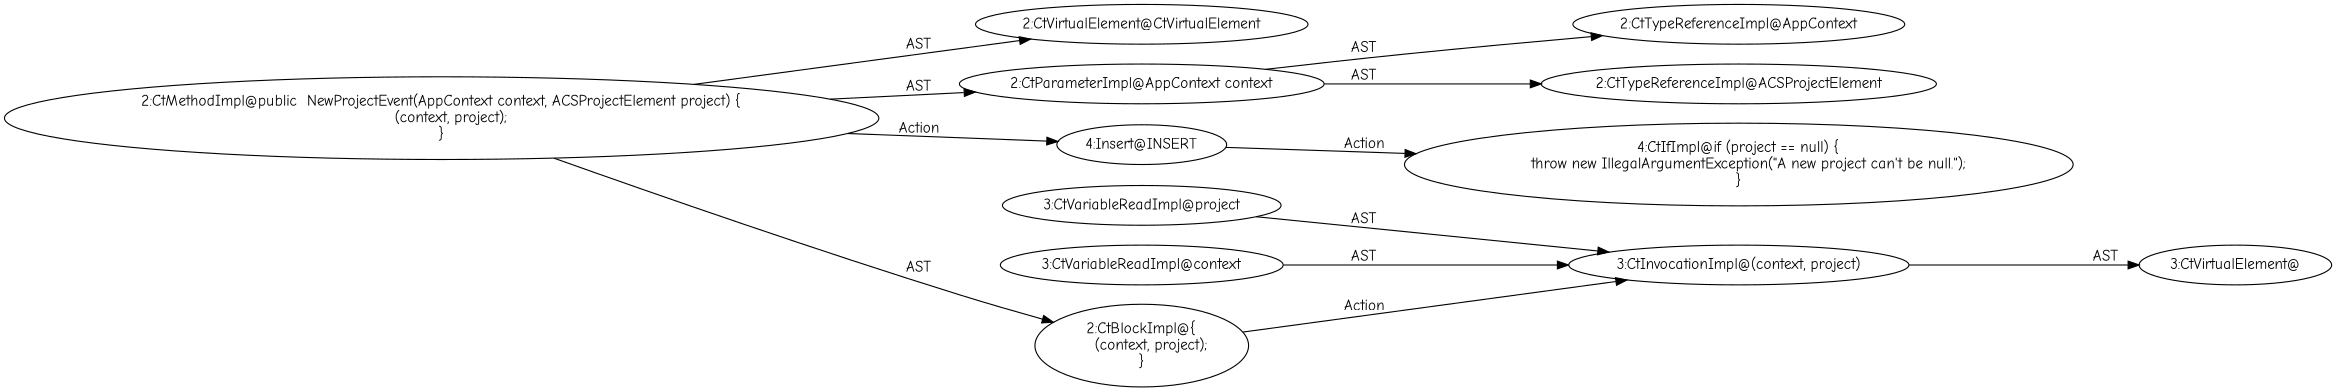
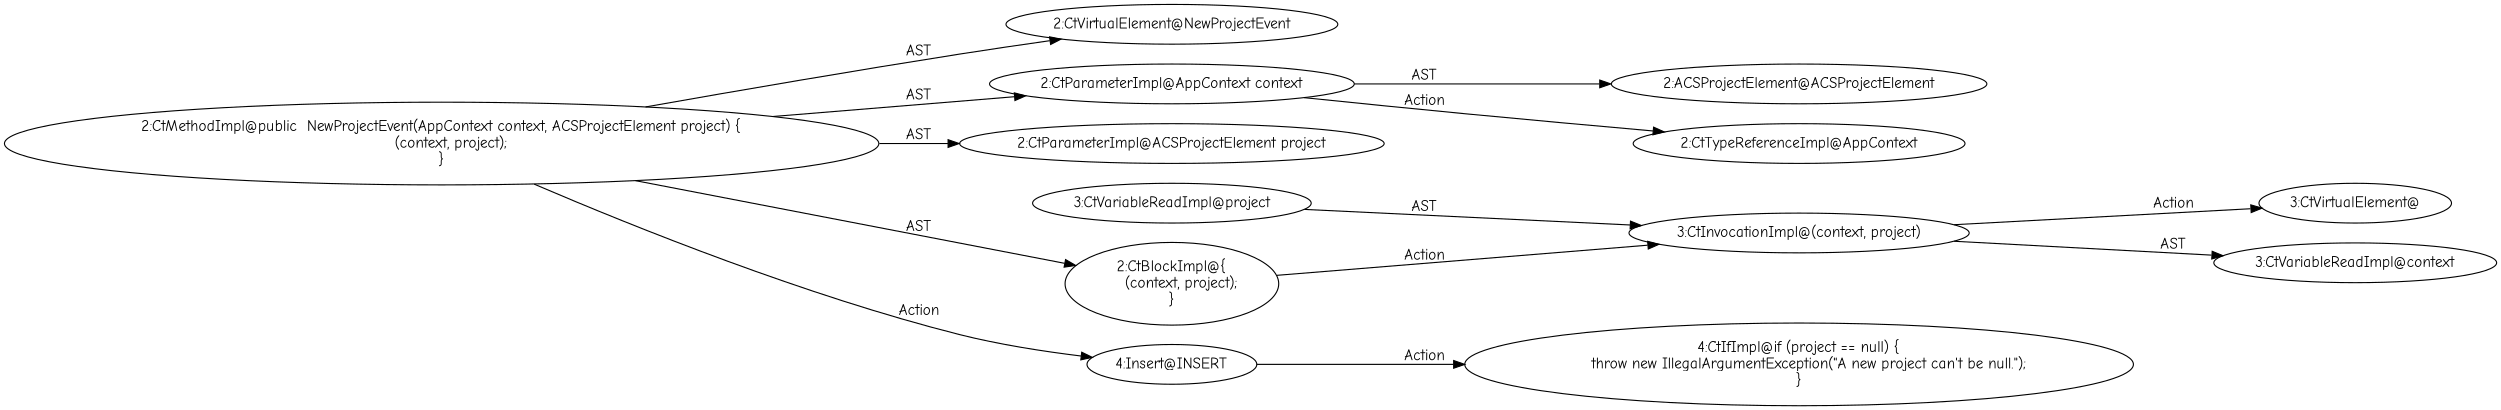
node "2:CtVirtualElement@CtVirtualElement": label "2:CtVirtualElement@CtVirtualElement" -> "2:CtVirtualElement@NewProjectEvent"
edge "2:CtParameterImpl@AppContext context" -> "2:CtTypeReferenceImpl@AppContext": label "AST" -> "Action"
node "2:CtTypeReferenceImpl@ACSProjectElement": label "2:CtTypeReferenceImpl@ACSProjectElement" -> "2:ACSProjectElement@ACSProjectElement"
node "2:CtParameterImpl@ACSProjectElement project": added
edge "3:CtInvocationImpl@(context, project)" -> "3:CtVirtualElement@": label "AST" -> "Action"
edge "3:CtVariableReadImpl@context" -> "3:CtInvocationImpl@(context, project)": reversed
